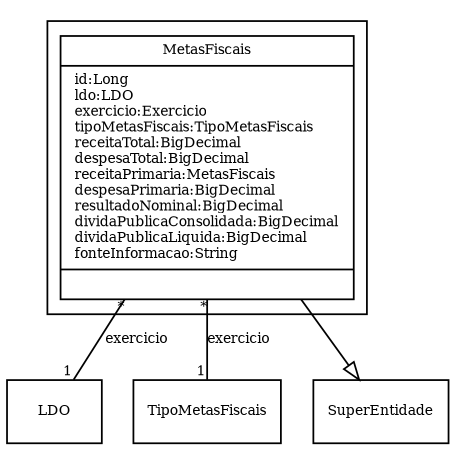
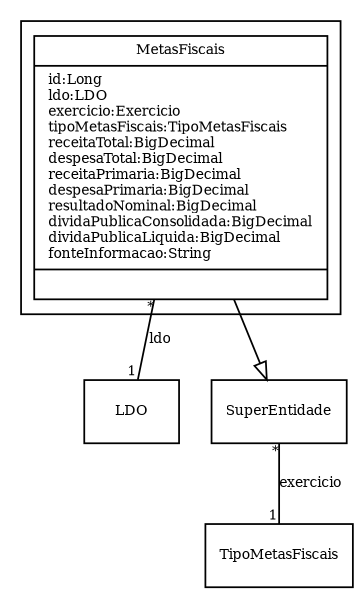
node "MetasFiscais": text "receitaPrimaria:MetasFiscais" -> "receitaPrimaria:BigDecimal"
edge "MetasFiscais" -- "LDO": label "exercicio" -> "ldo"
edge "MetasFiscais" -- "TipoMetasFiscais": now "SuperEntidade" -- "TipoMetasFiscais"
